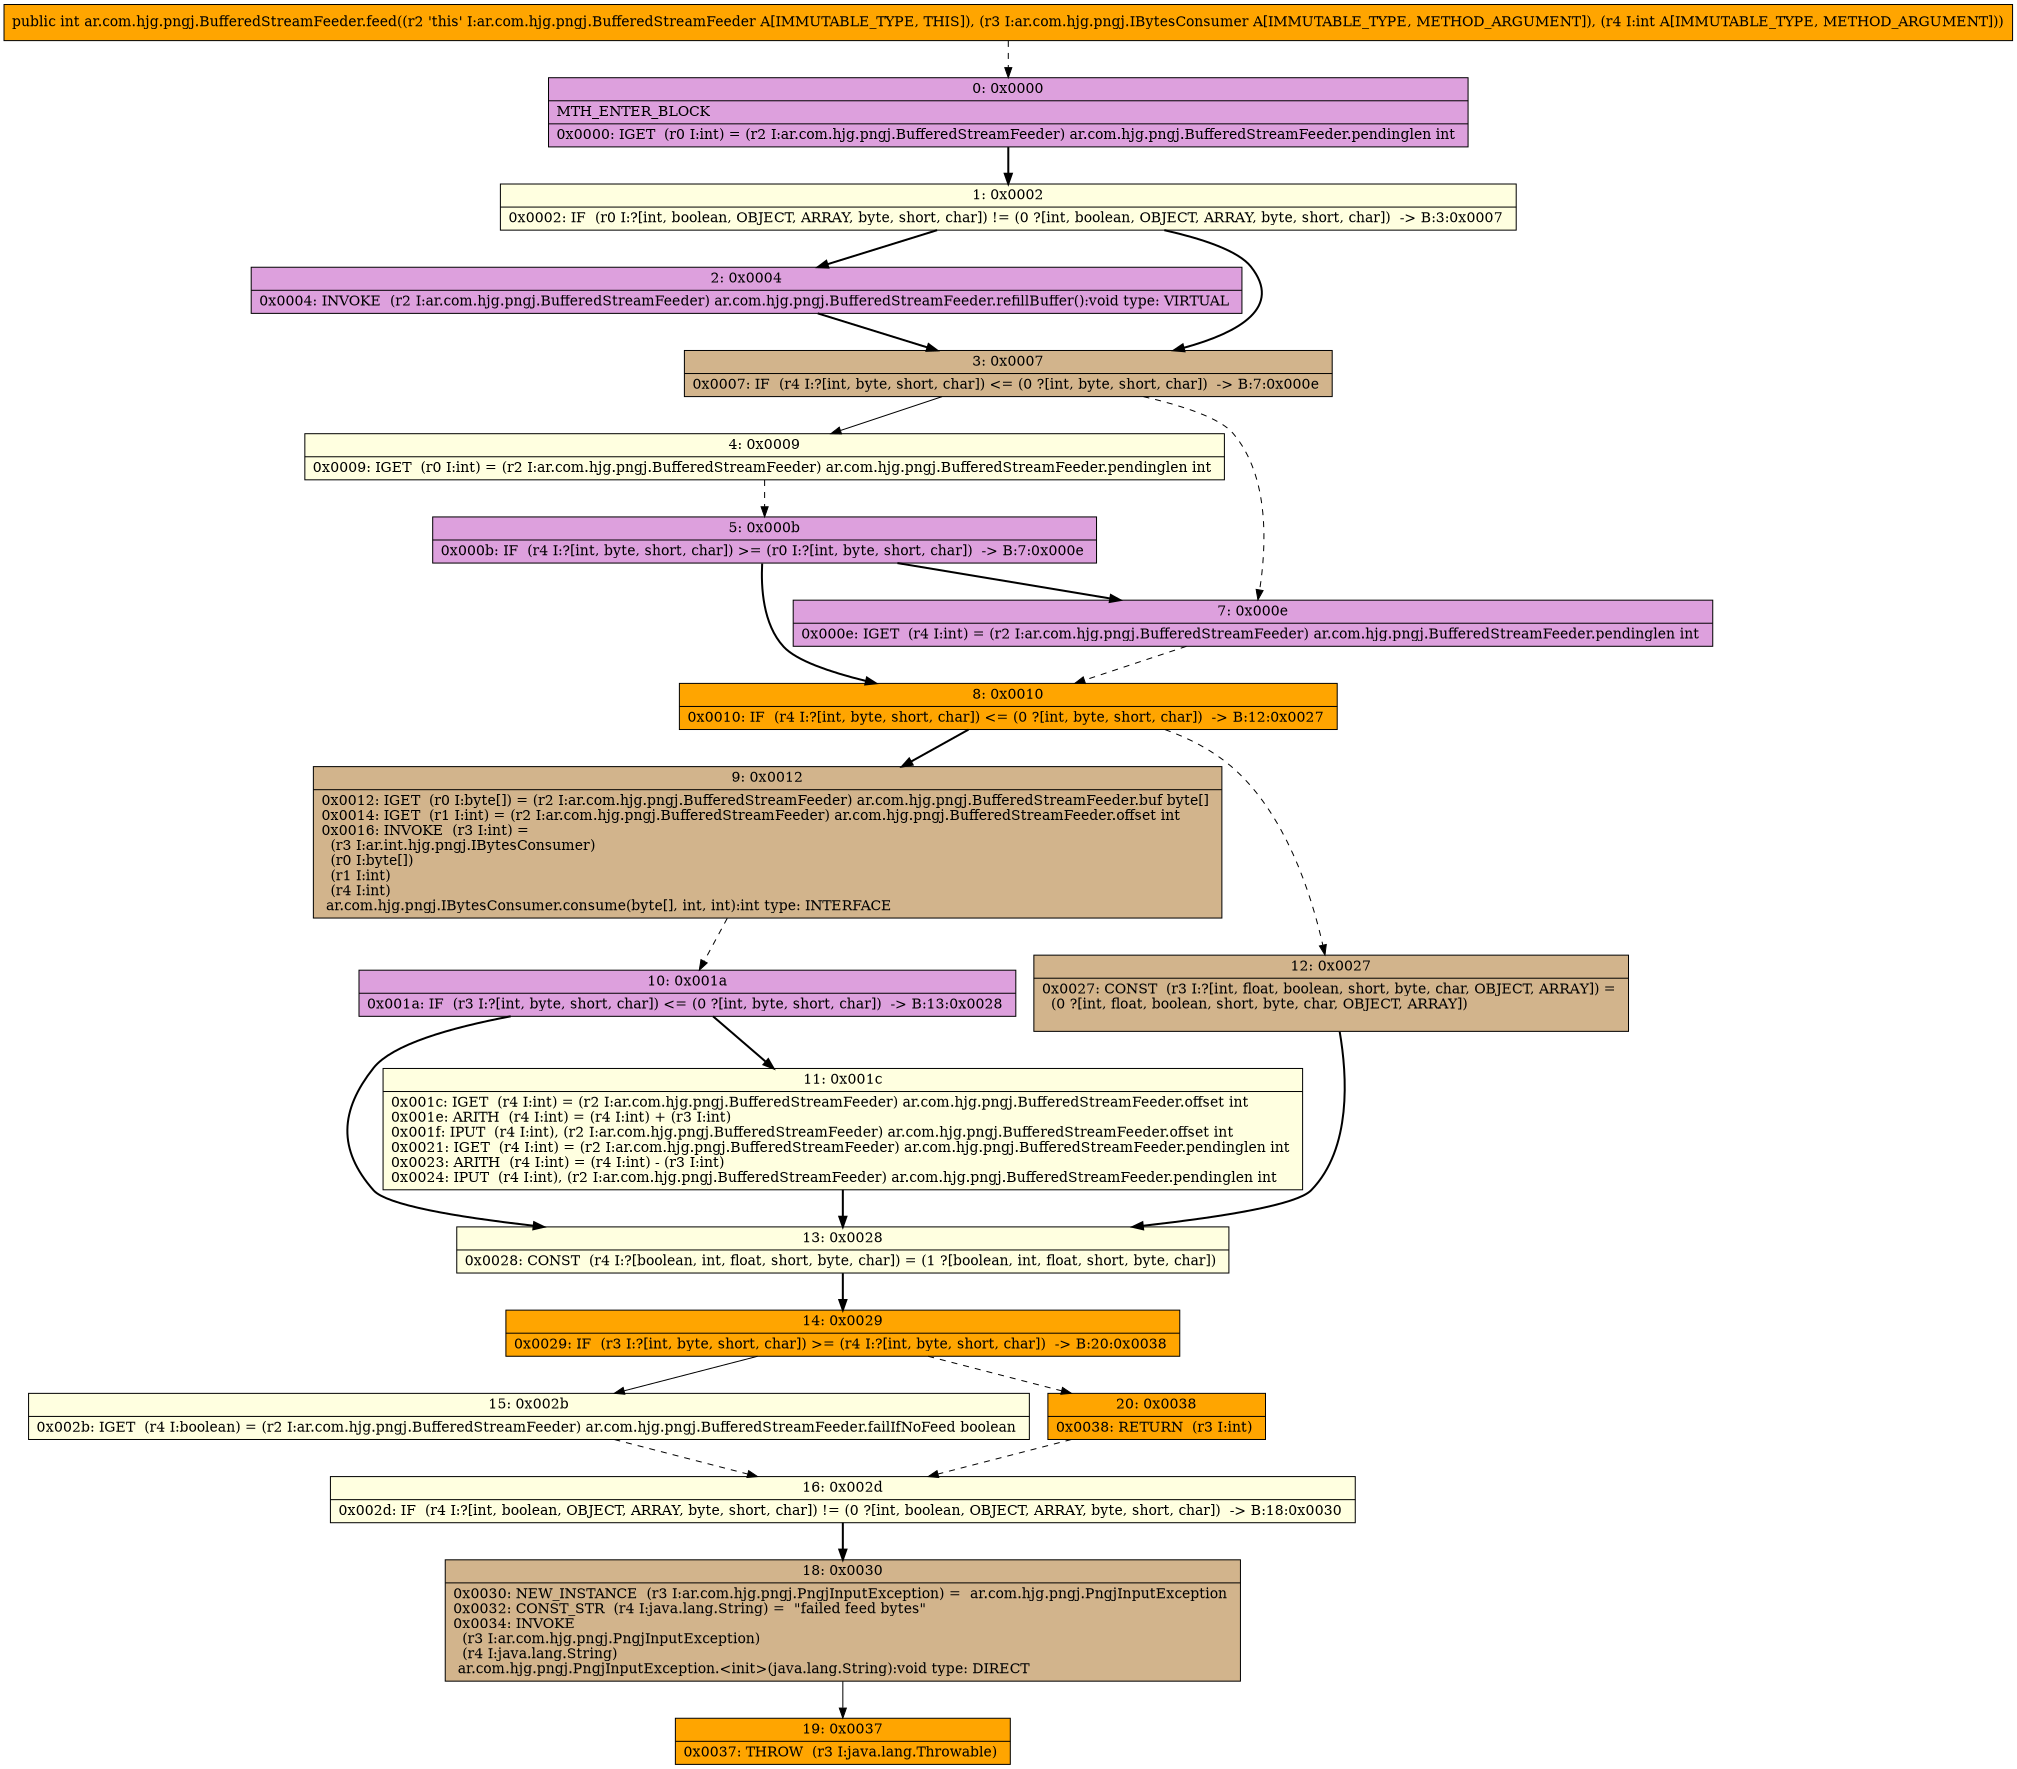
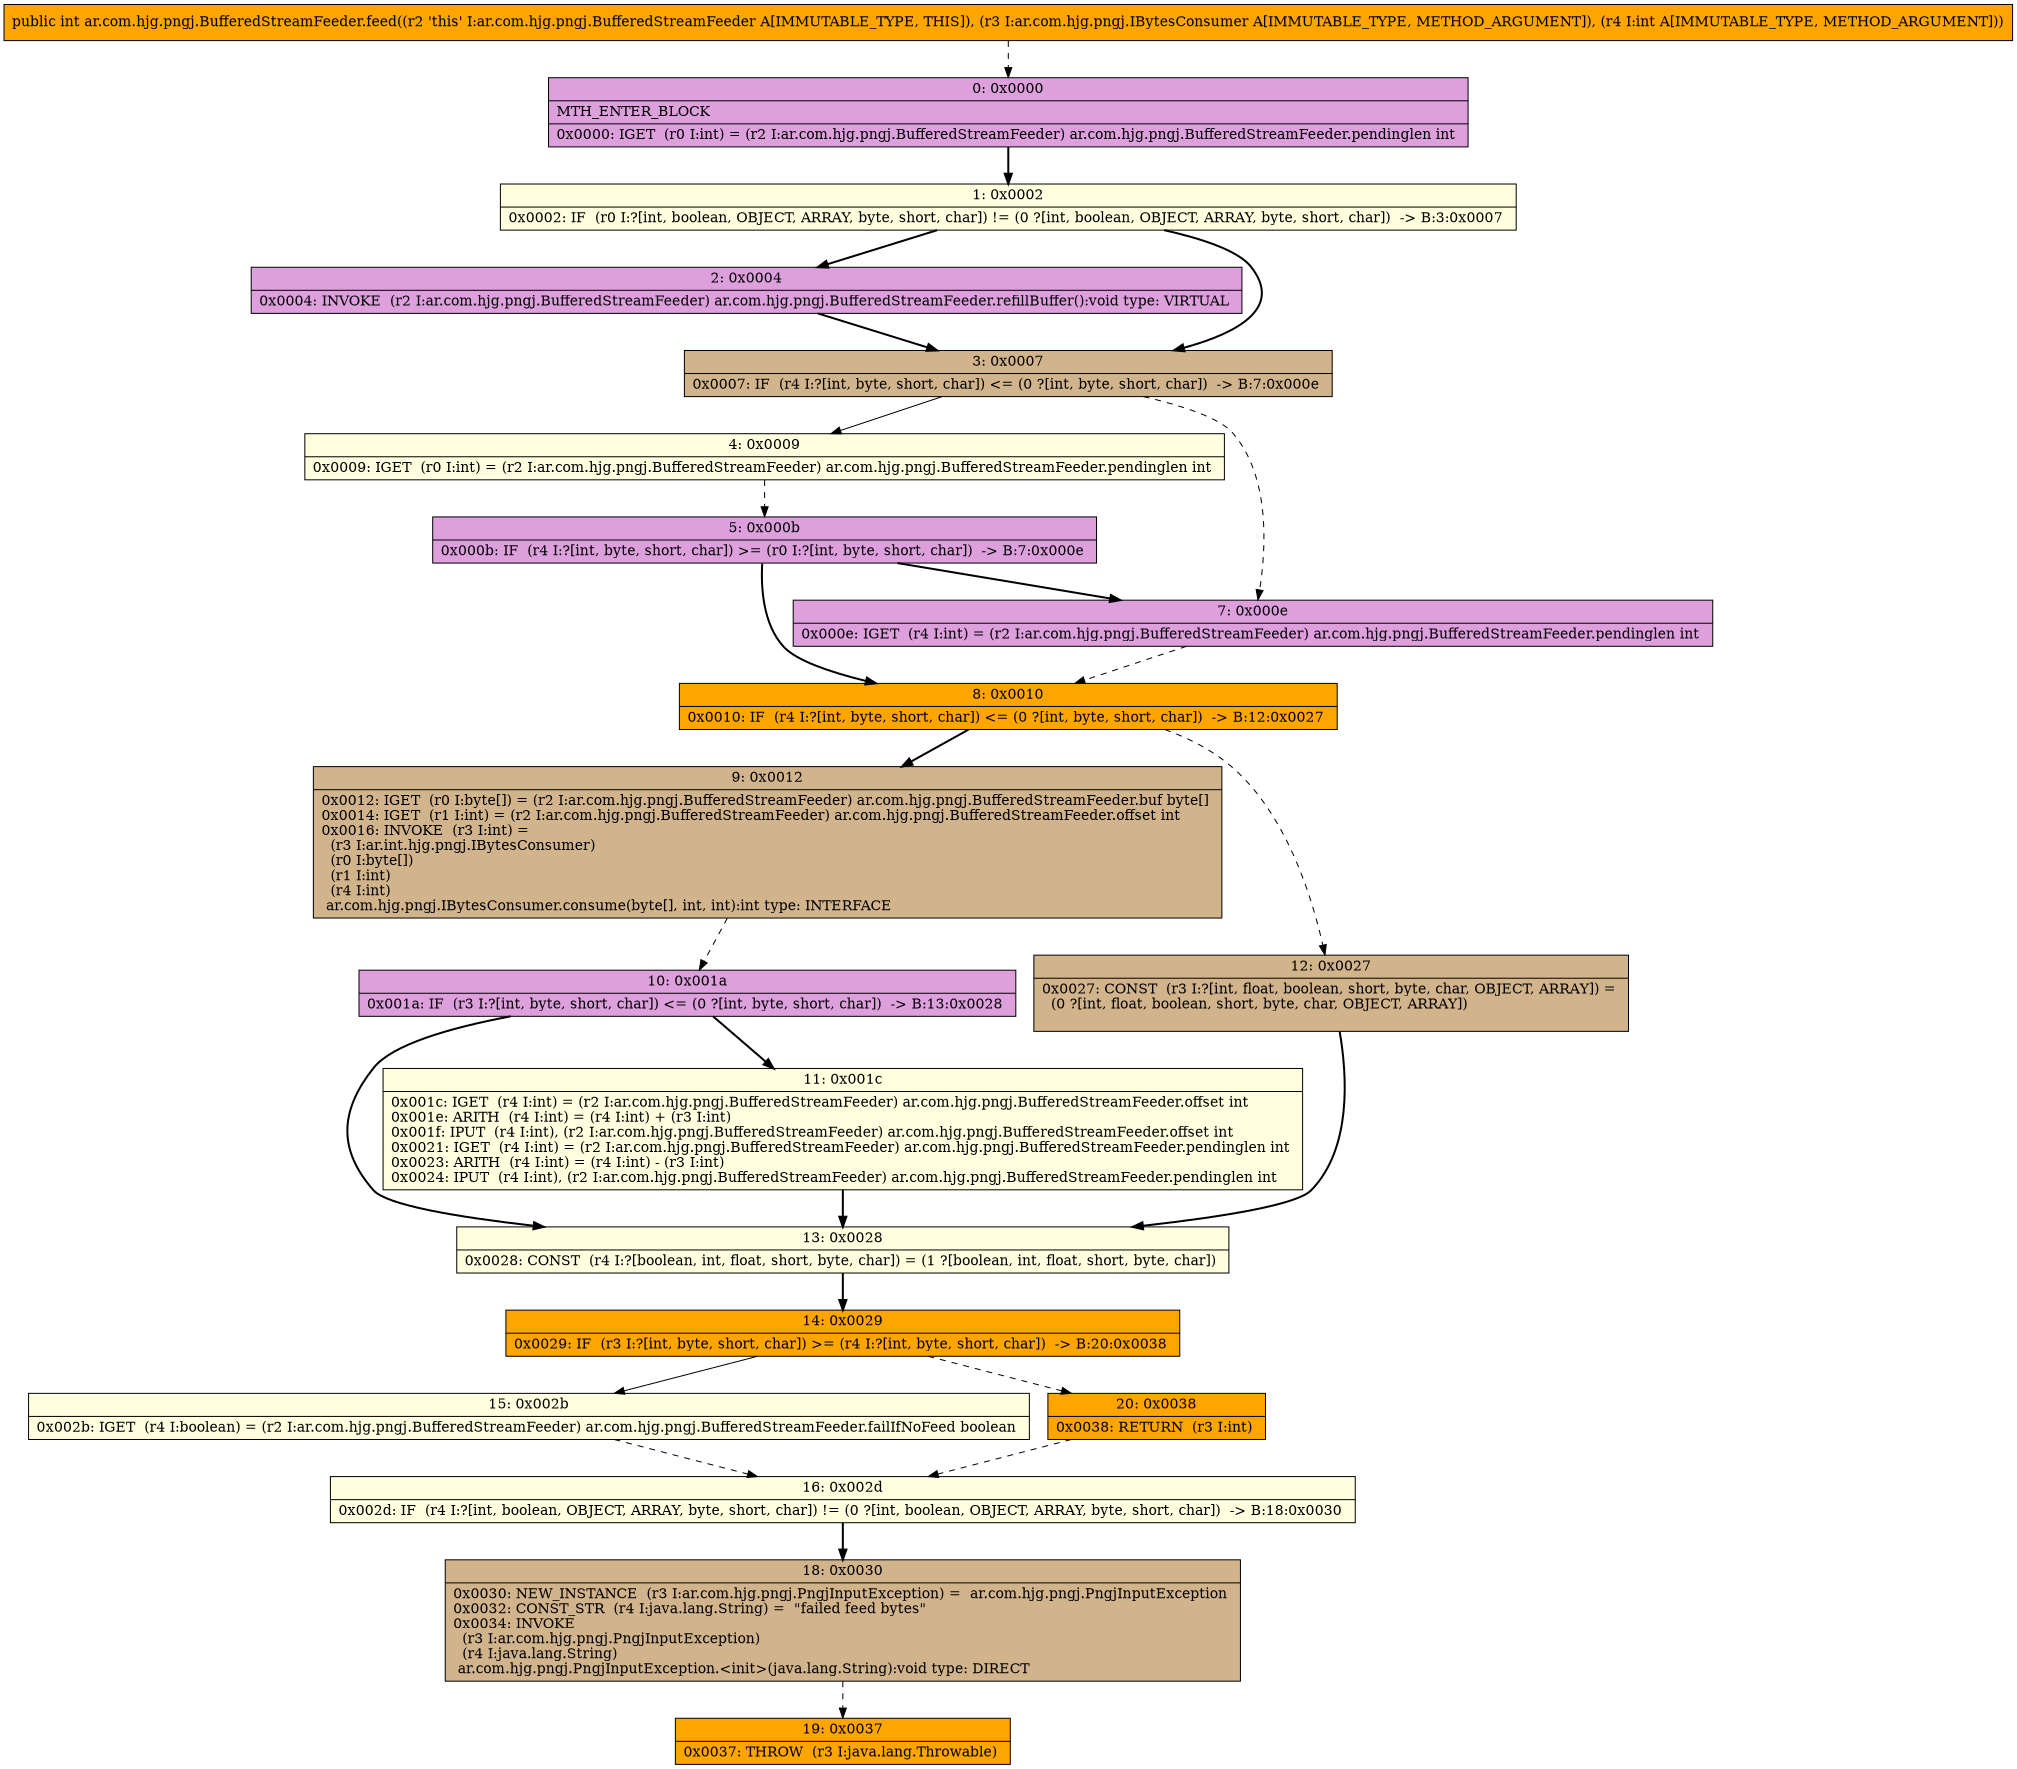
edge "18: 0x0030" -> "19: 0x0037": style solid -> dashed
